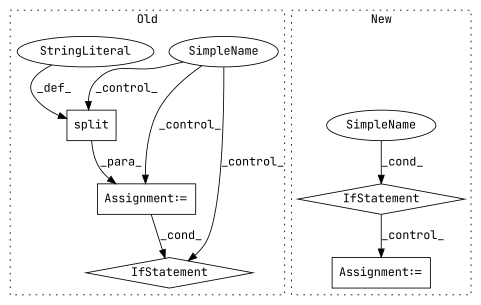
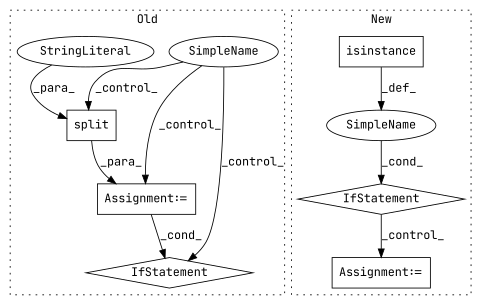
node "isinstance": added
edge "StringLiteral" -> "split": label "_def_" -> "_para_"
